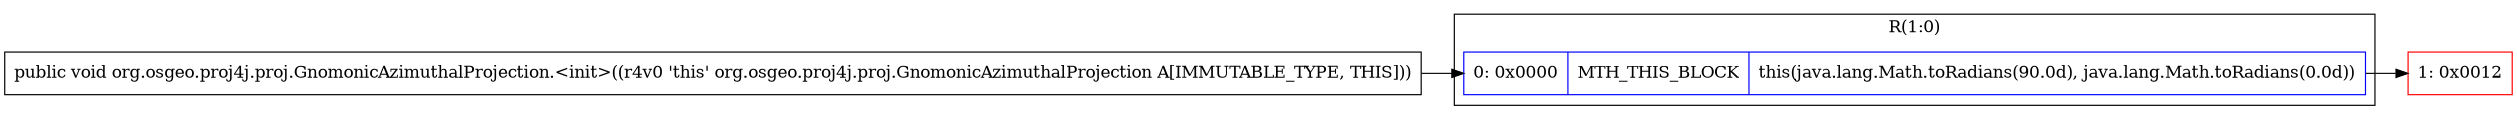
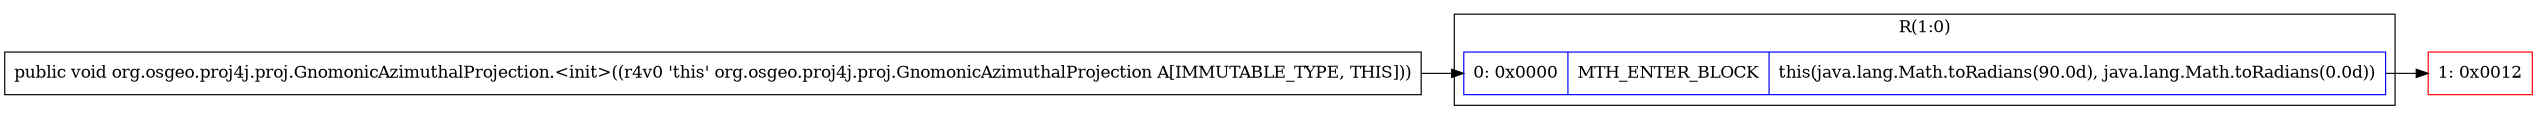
node "0: 0x0000": text "MTH_THIS_BLOCK" -> "MTH_ENTER_BLOCK"
